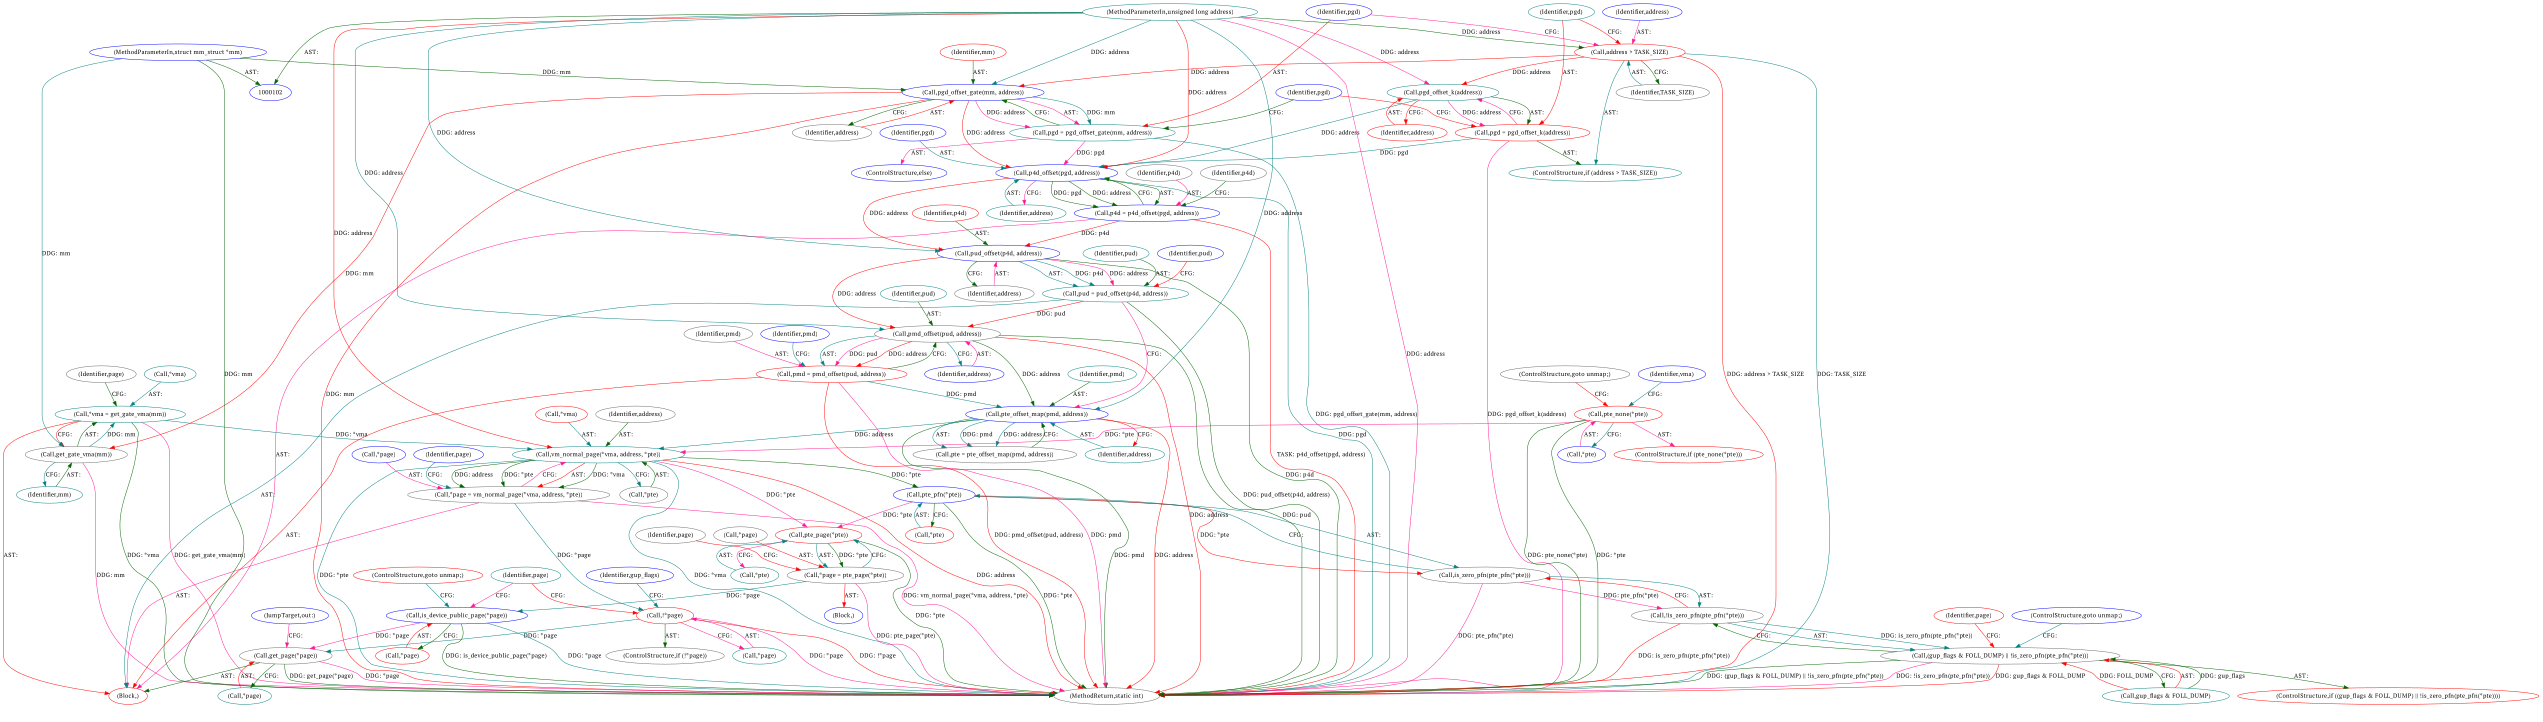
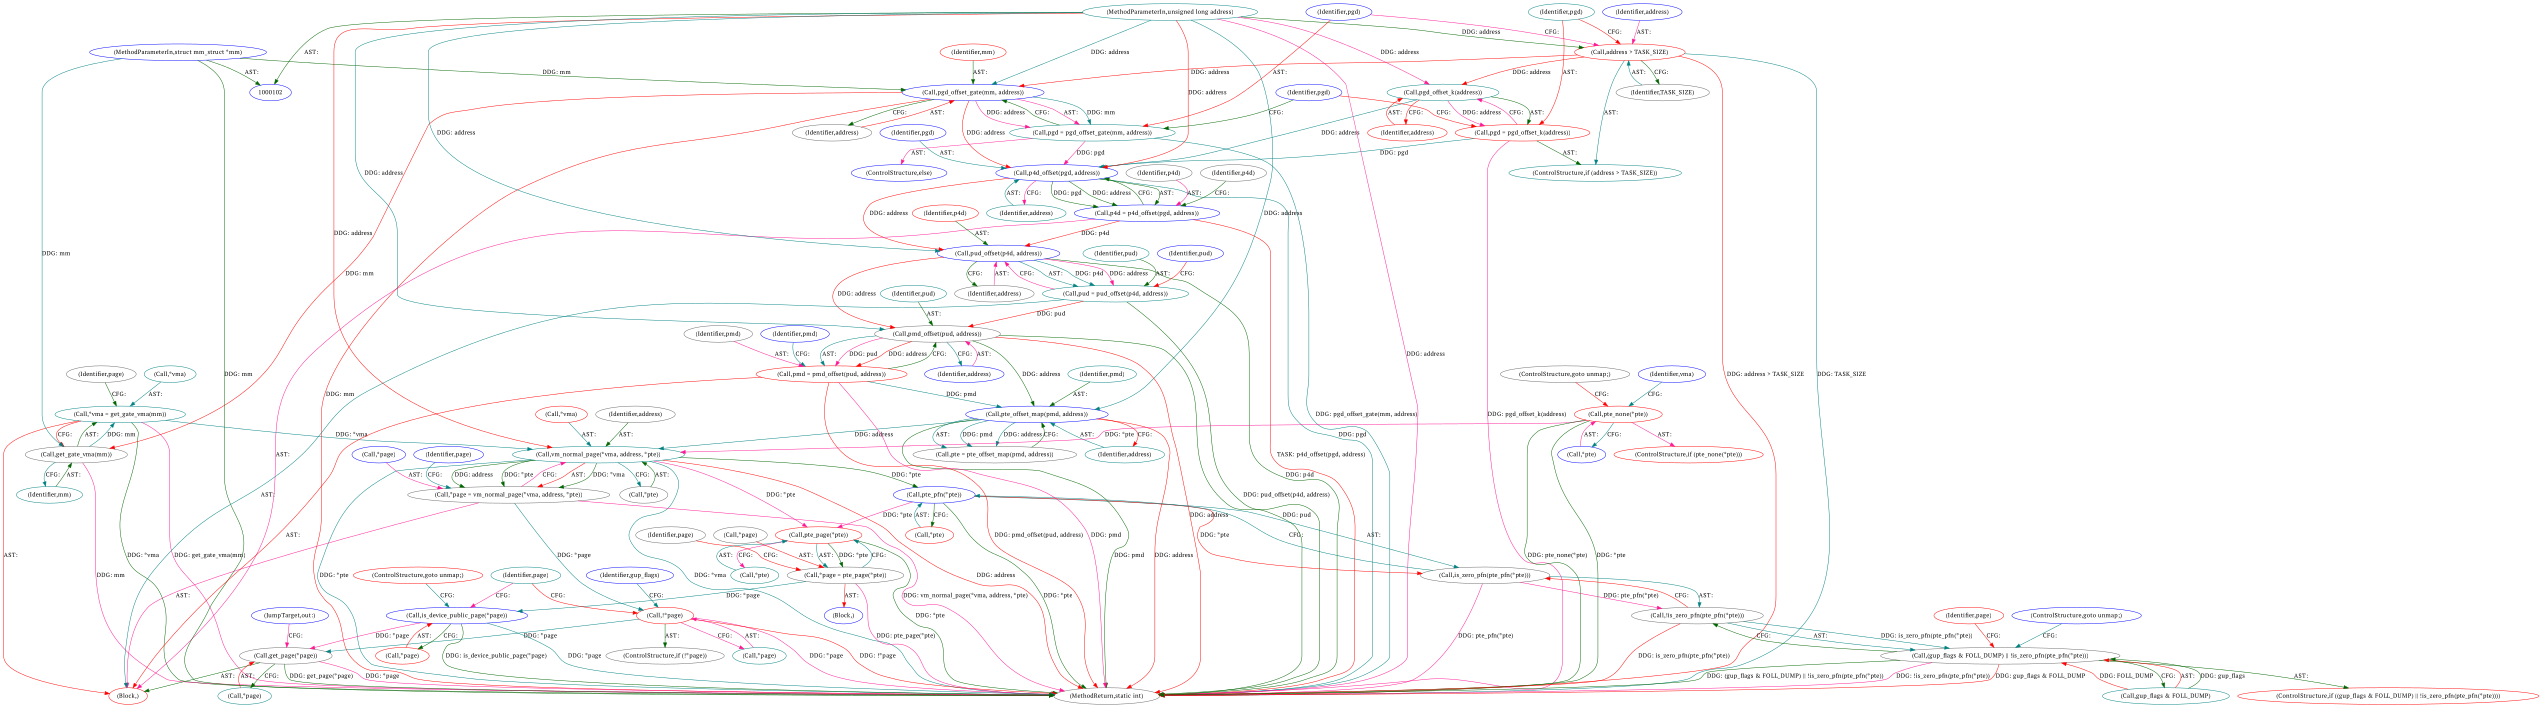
edge "(Call,pud = pud_offset(p4d, address))" -> "(Call,pte_offset_map(pmd, address))": now "(Call,pud = pud_offset(p4d, address))" -> "(Call,pud_offset(p4d, address))"
